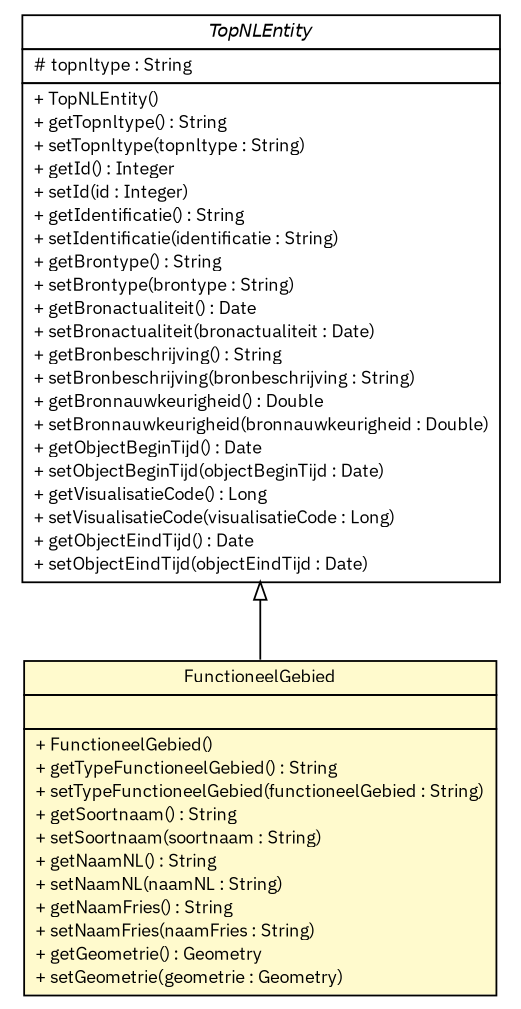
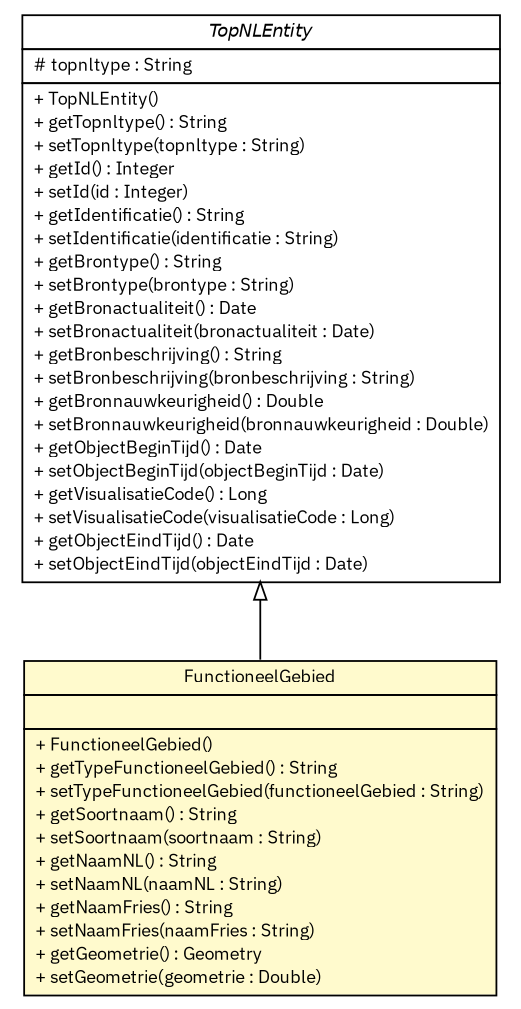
node "FunctioneelGebied": text "+ setGeometrie(geometrie : Geometry)" -> "+ setGeometrie(geometrie : Double)"
